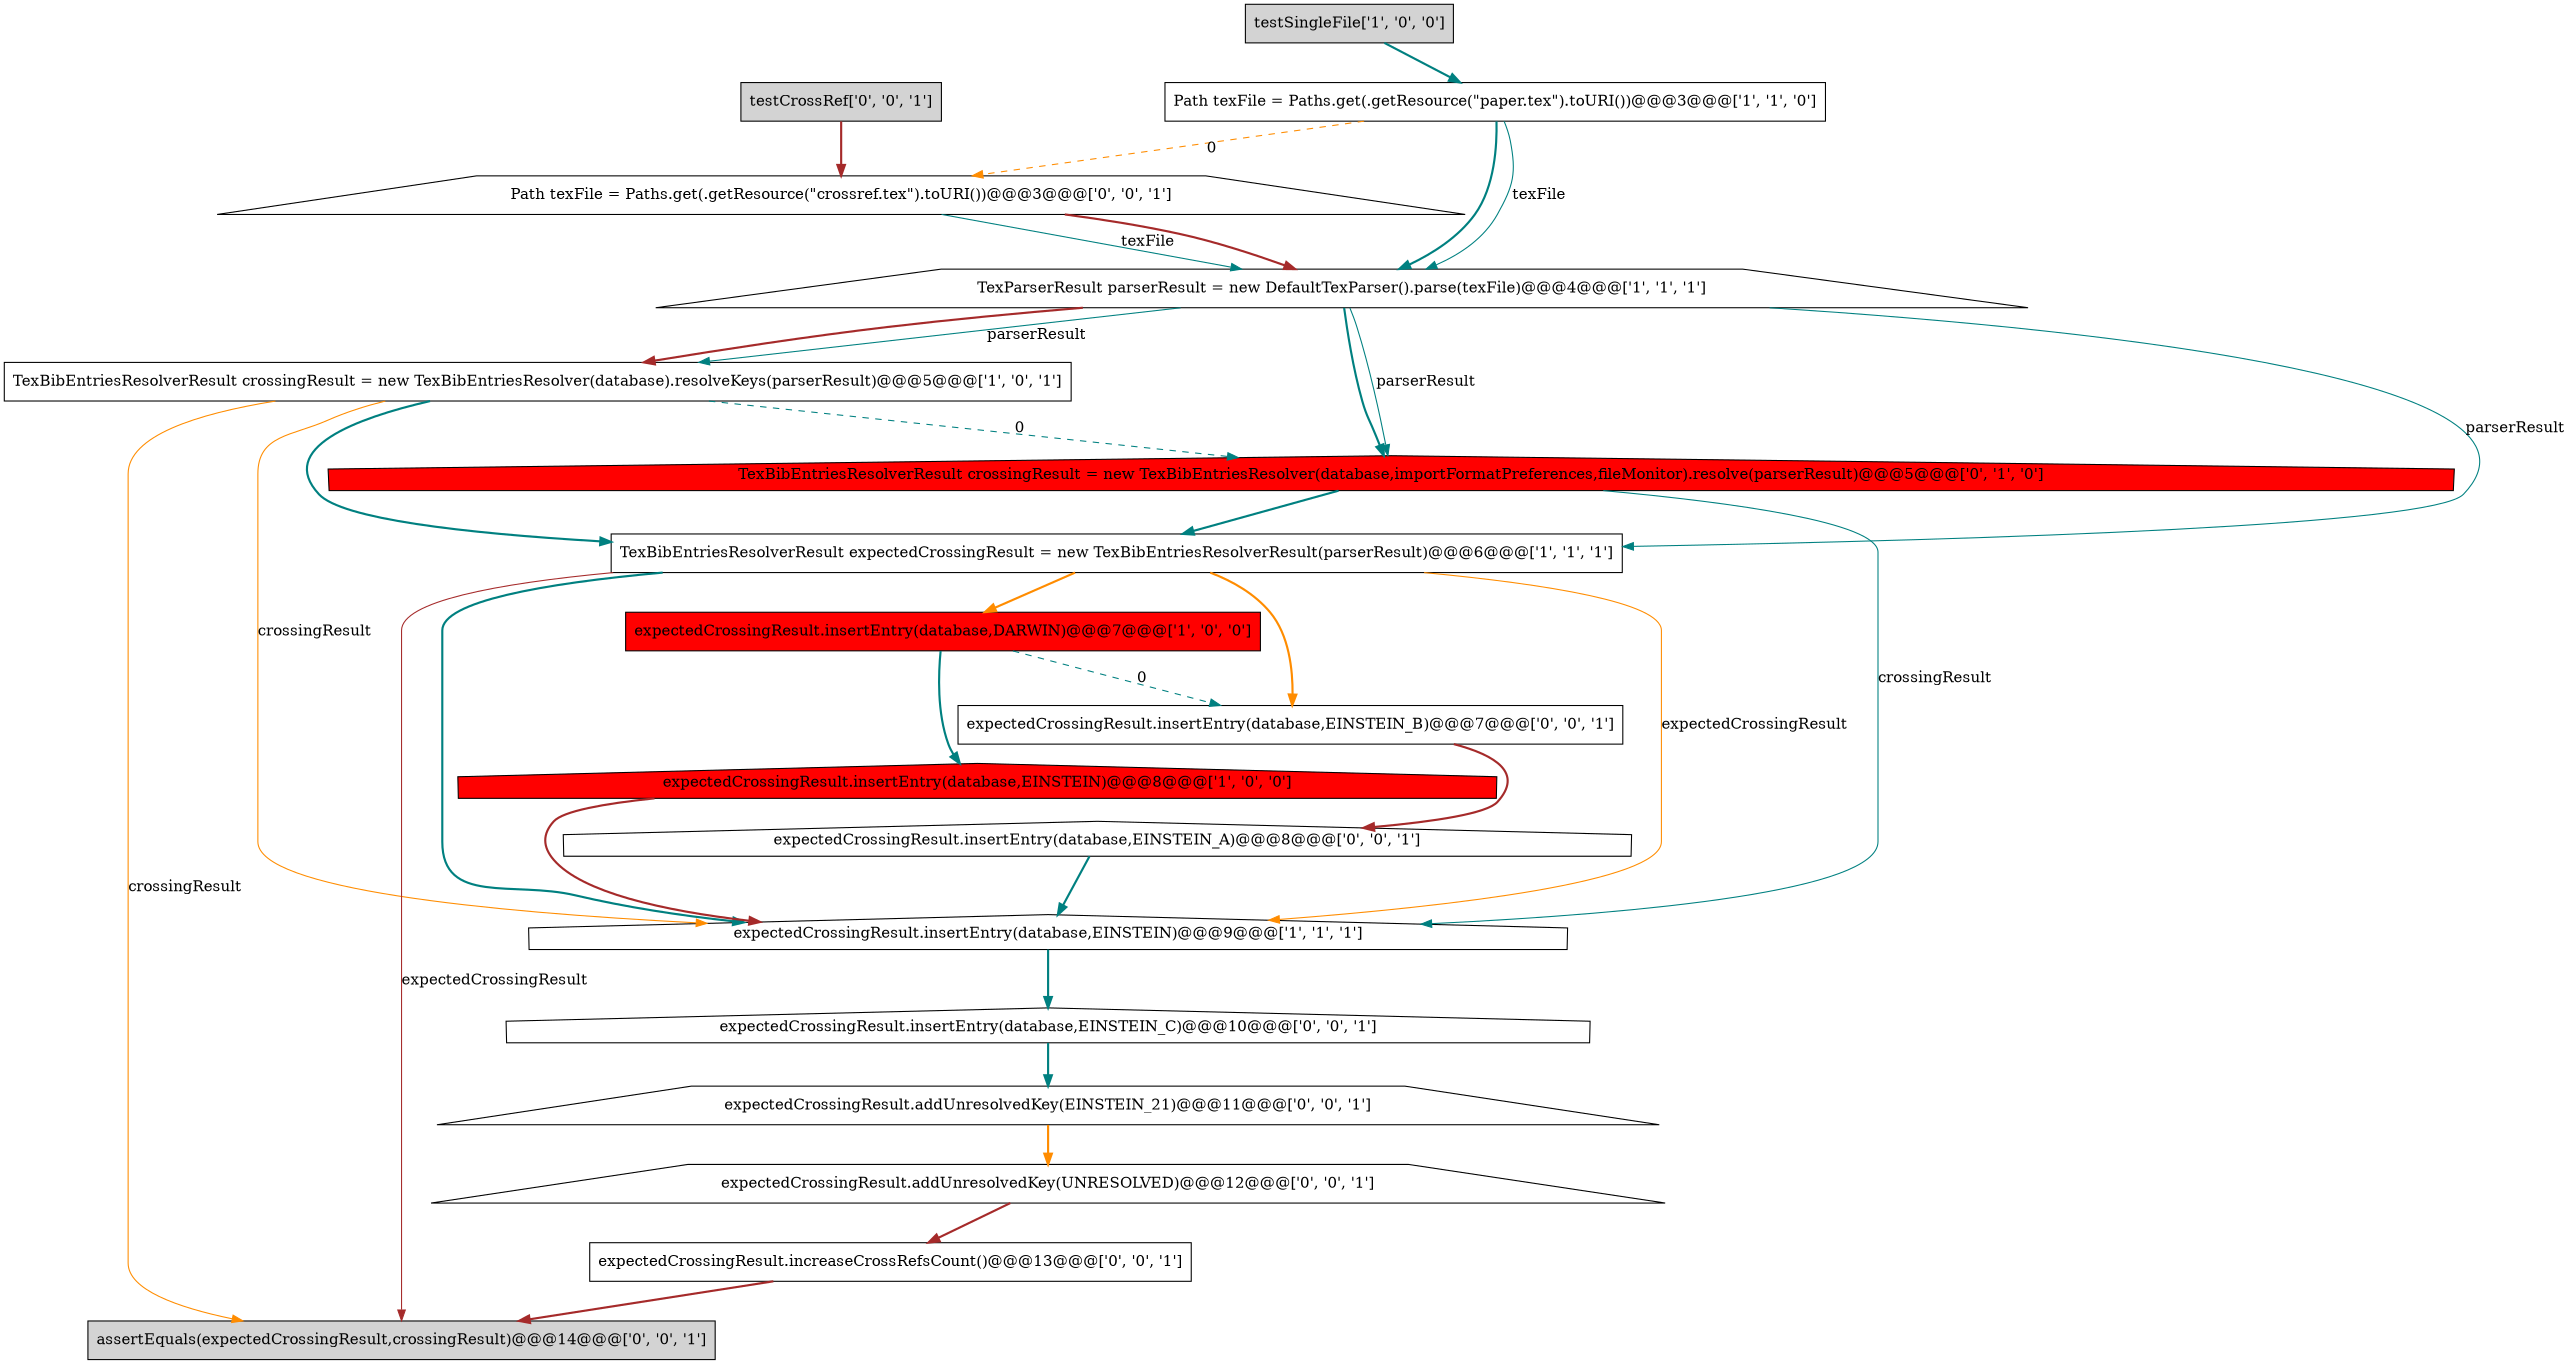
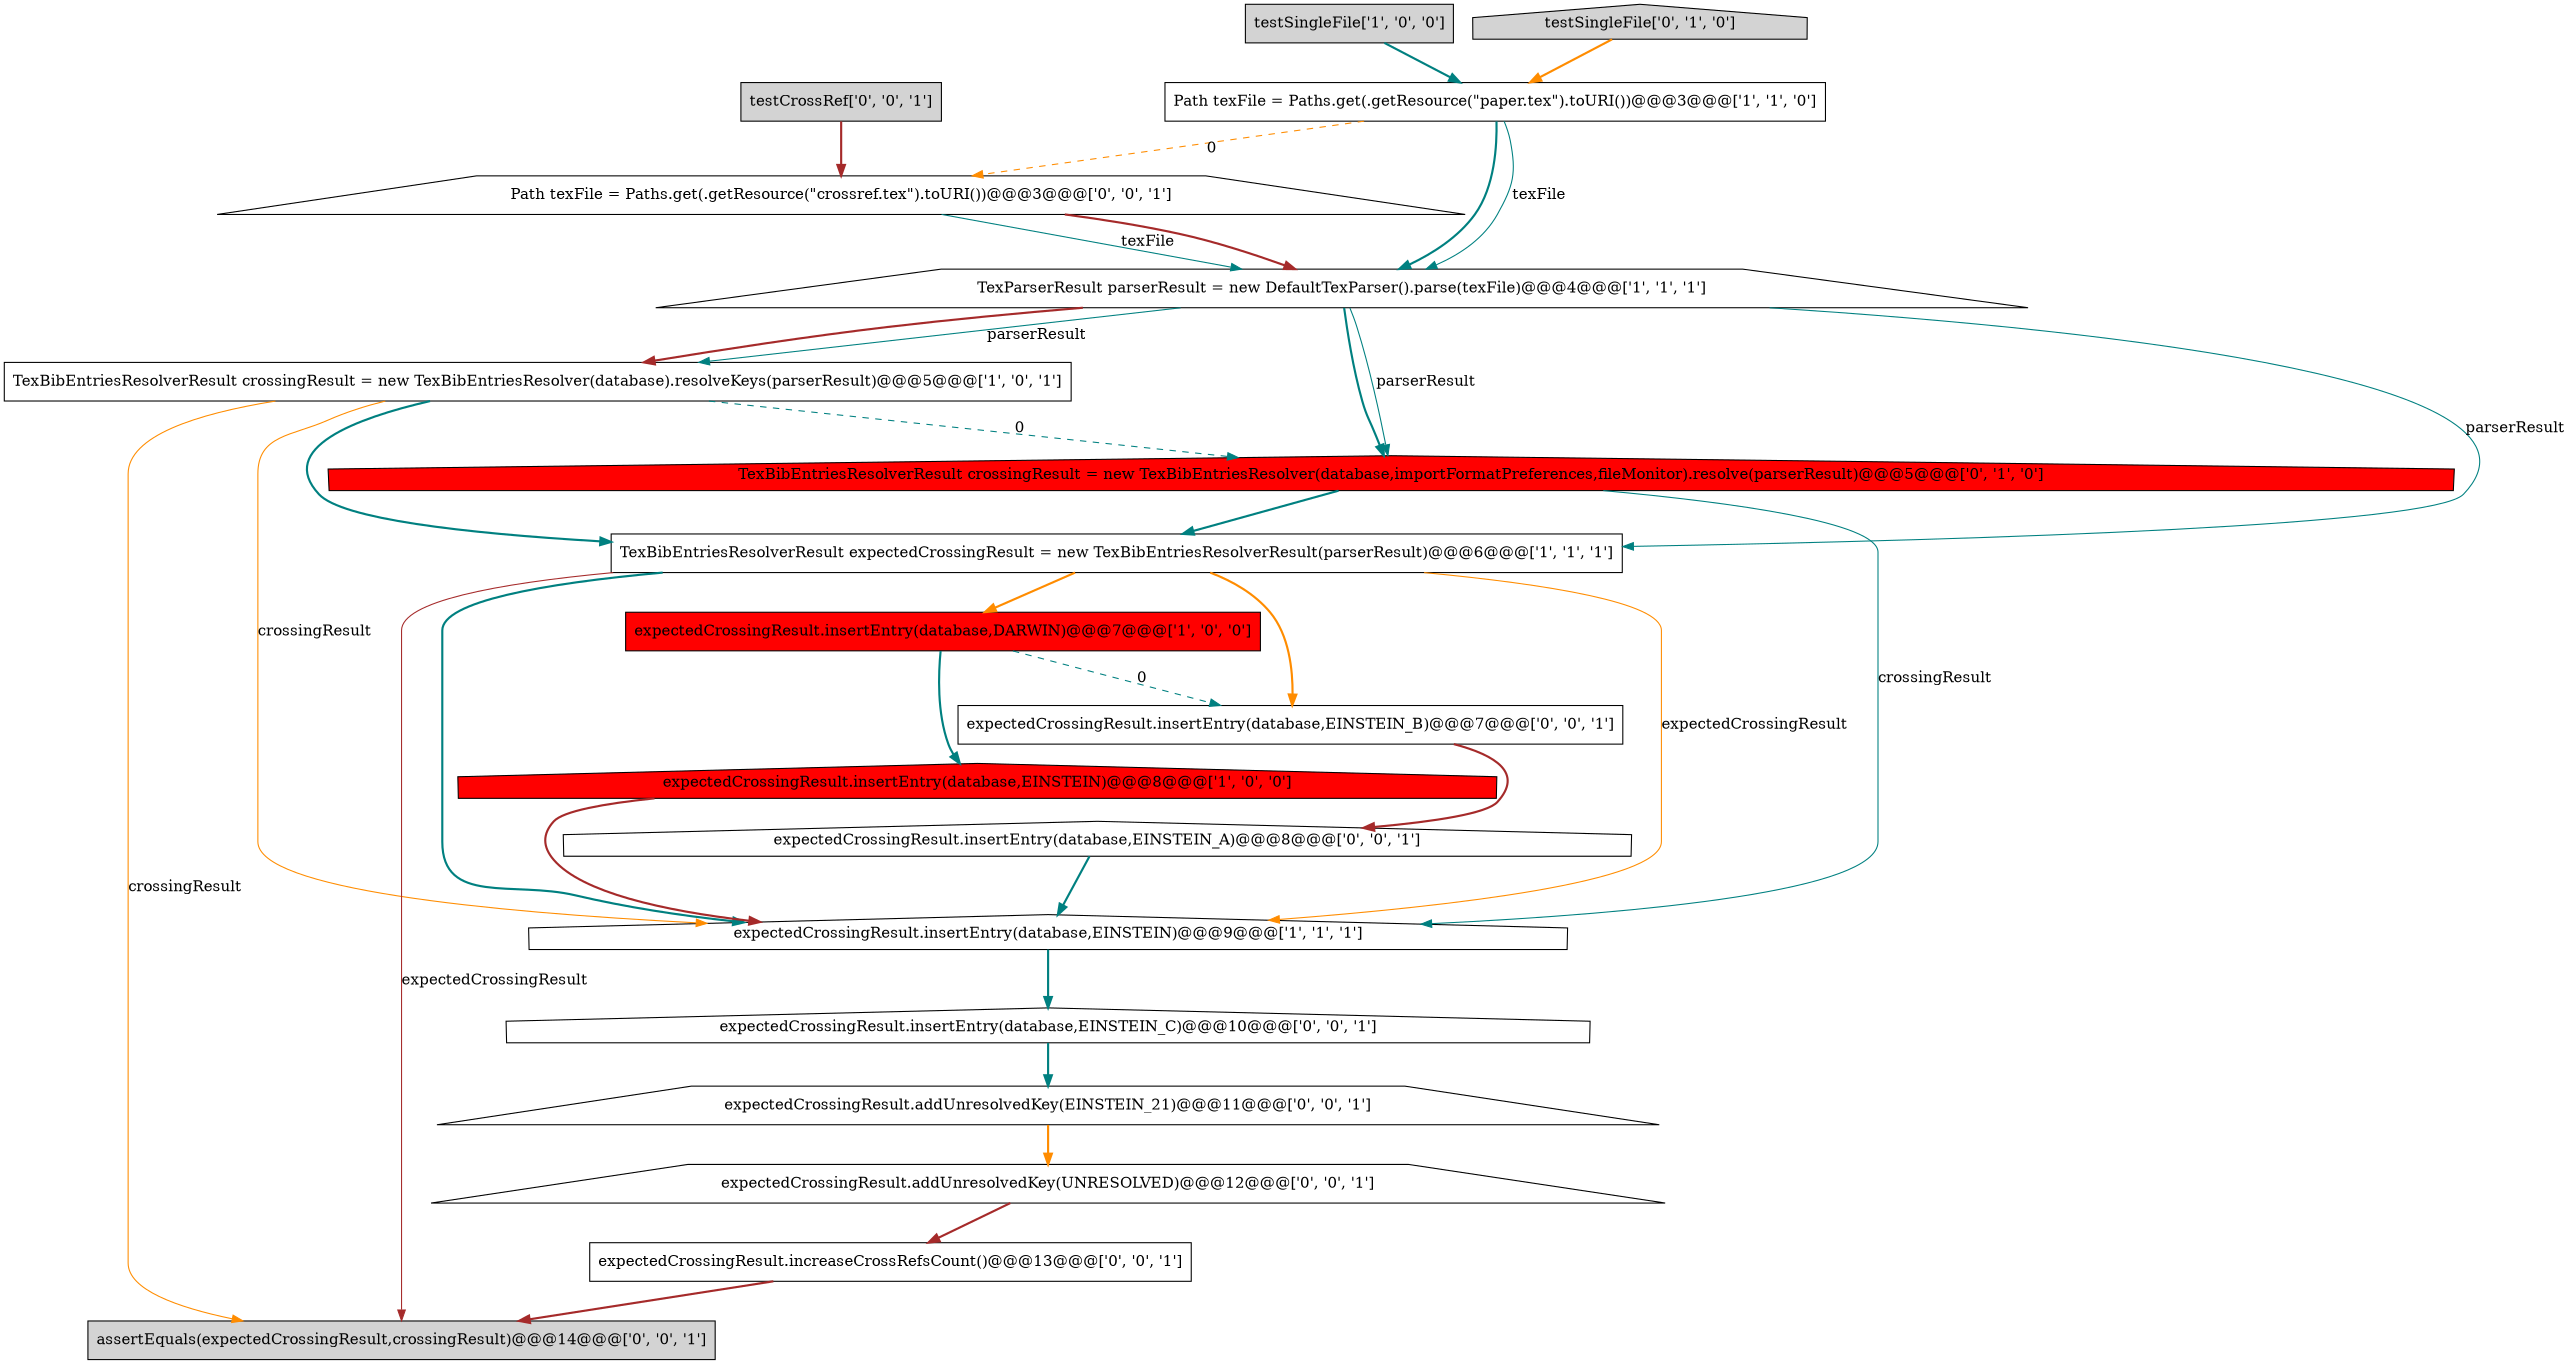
node "testSingleFile['0', '1', '0']": added
